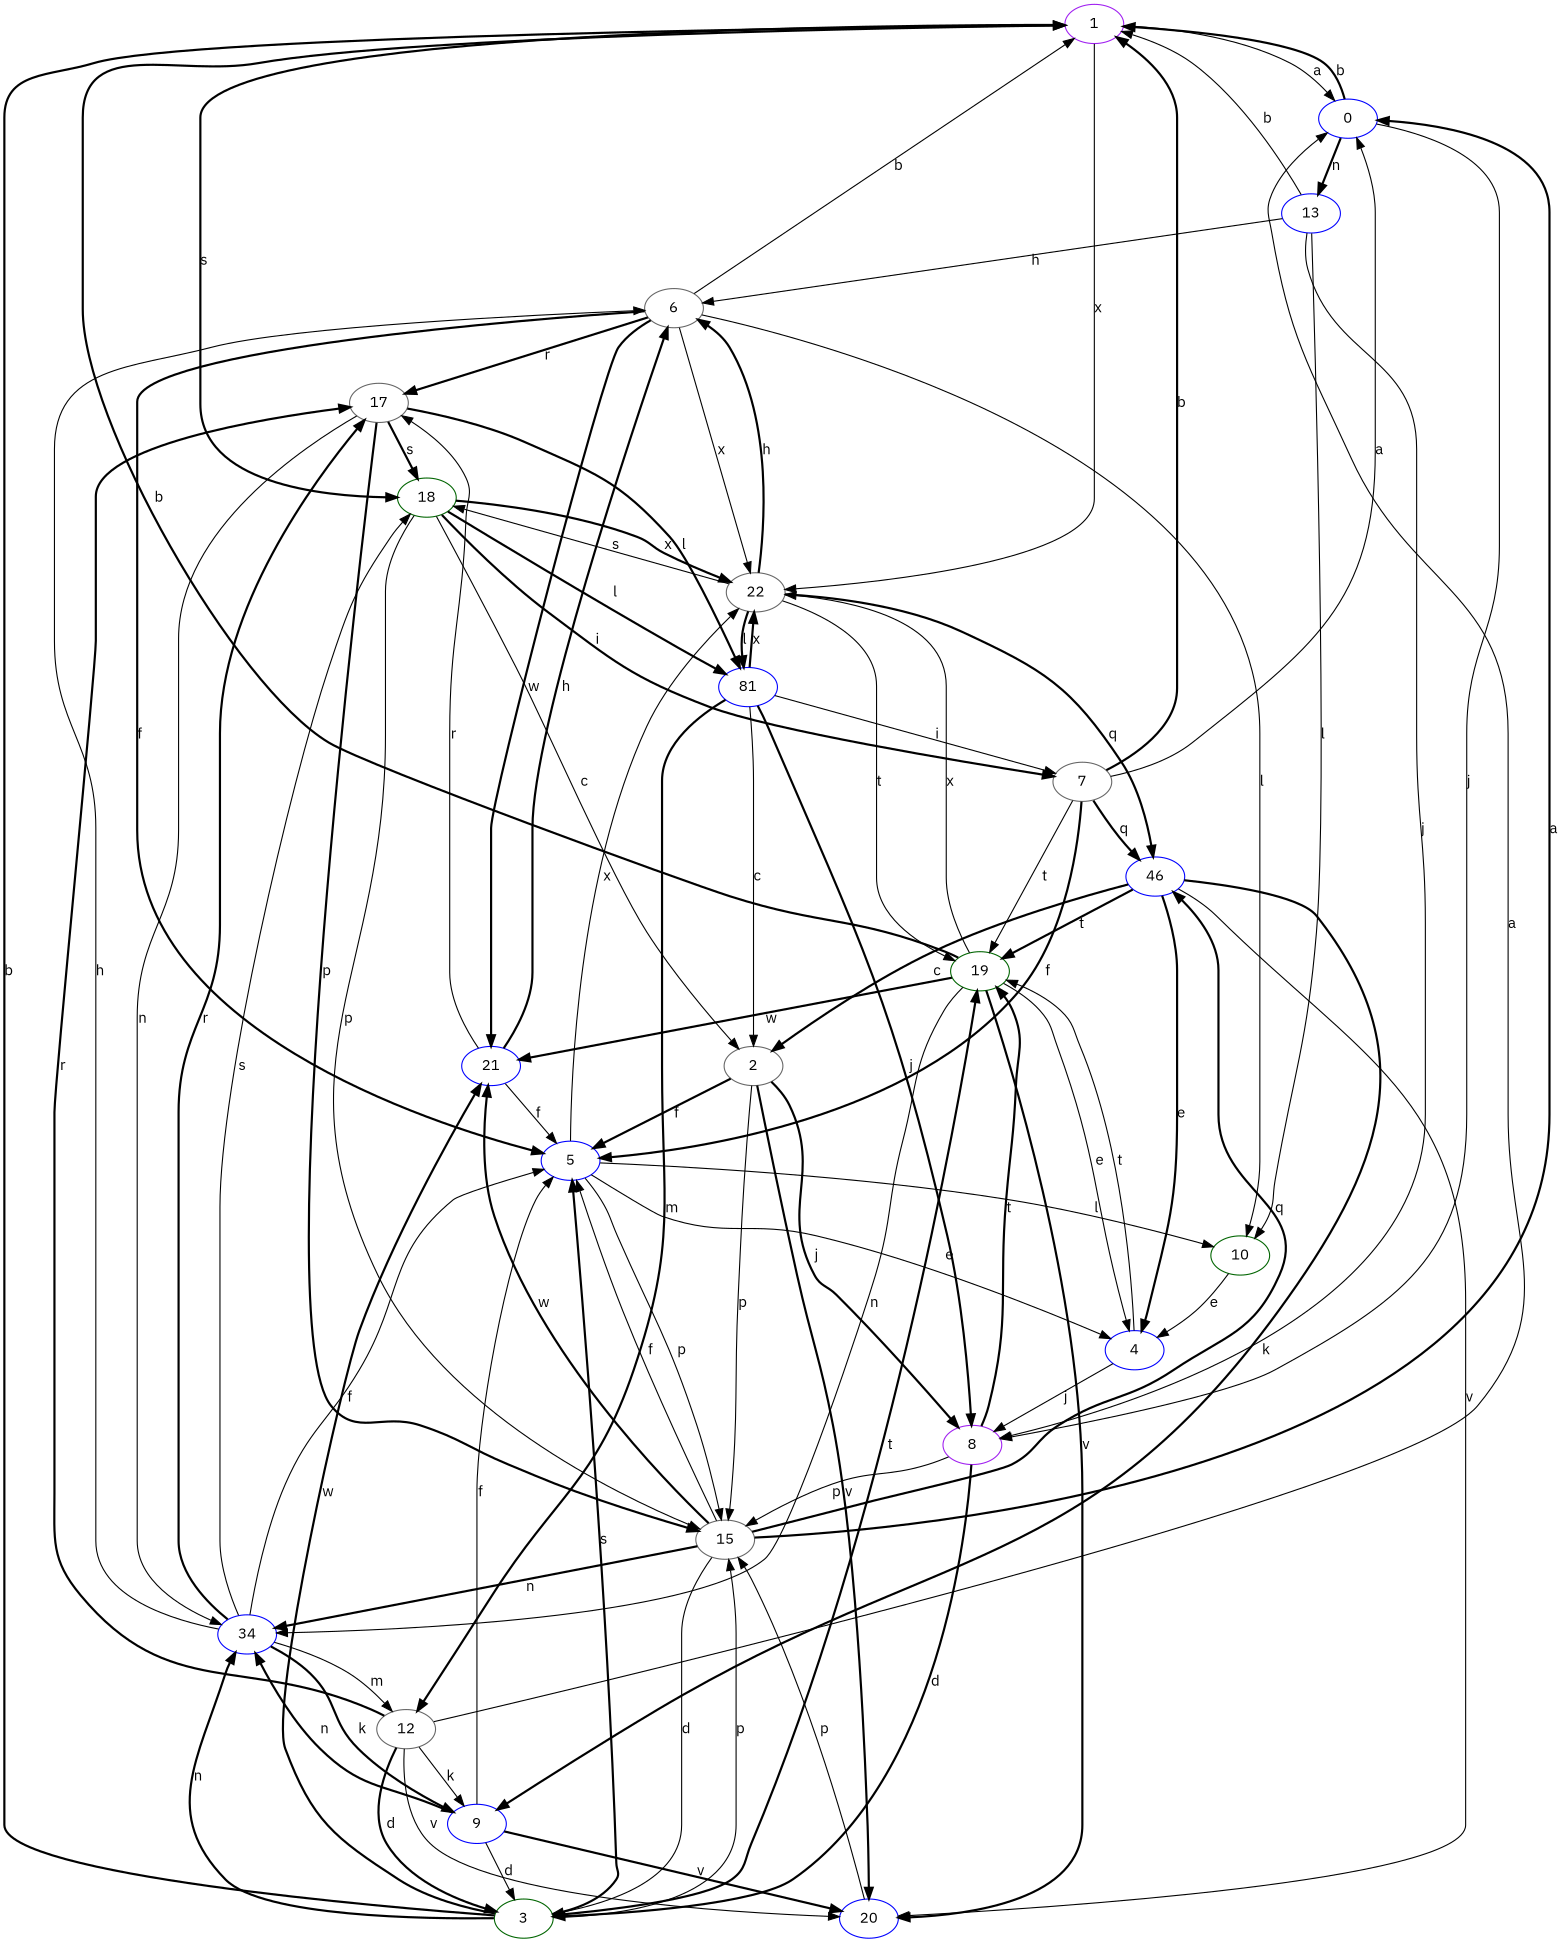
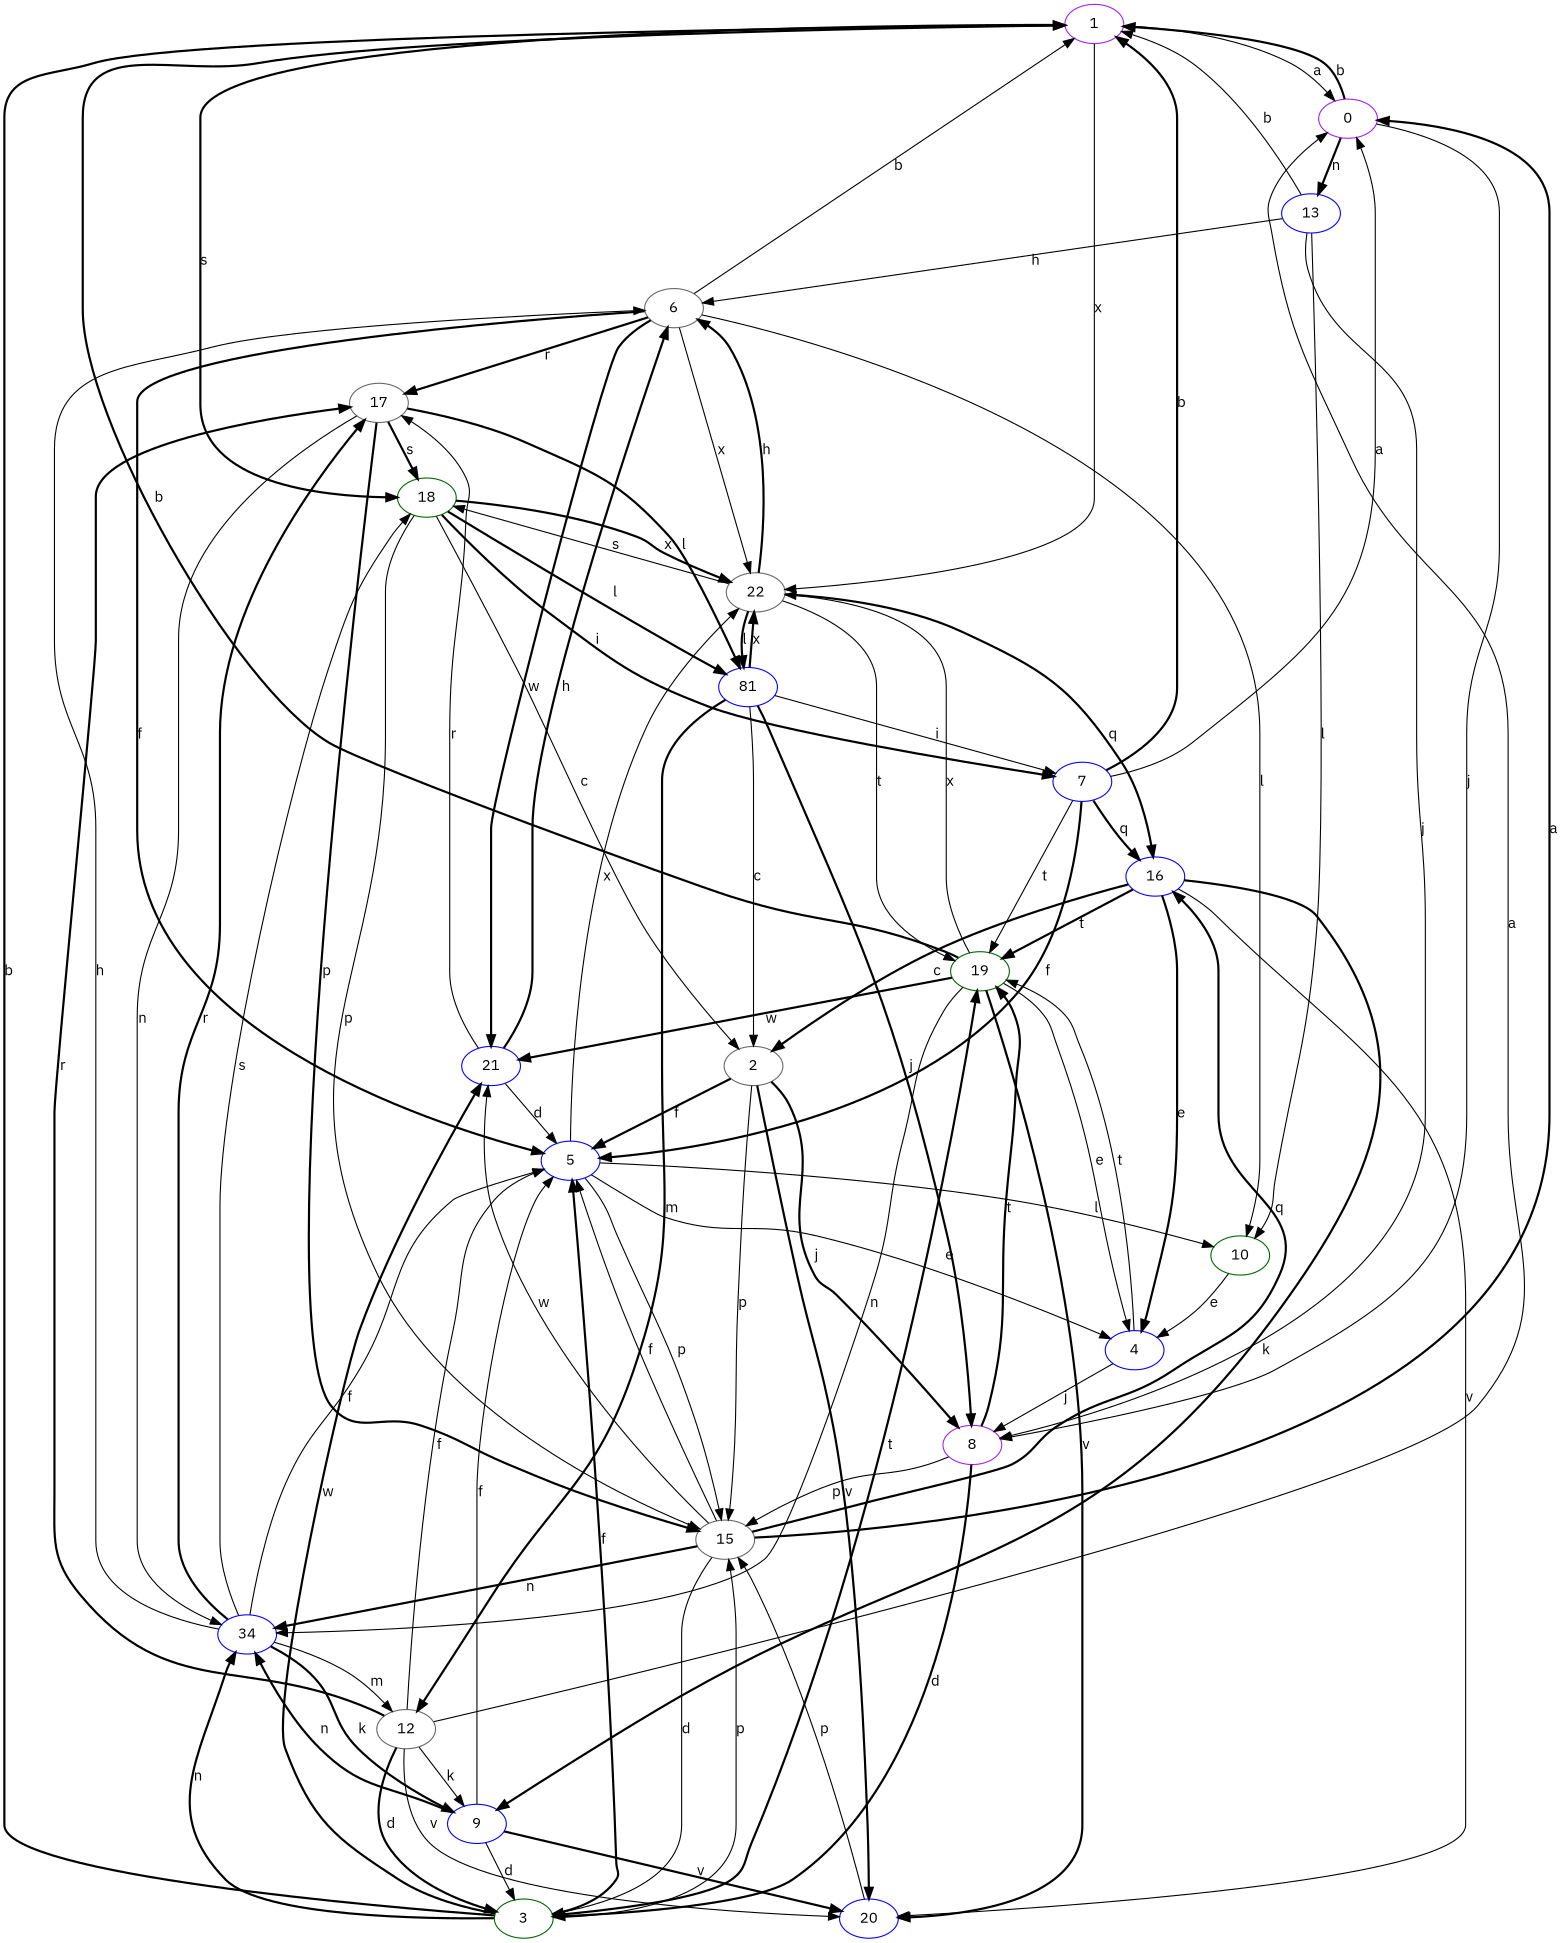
node "0": color blue -> purple
node "7": color gray40 -> blue
node "46": label "46" -> "16"
edge "21" -> "5": label "f" -> "d"
edge "15" -> "21": style bold -> solid
edge "12" -> "5": added, label "f"
edge "3" -> "5": label "s" -> "f"
